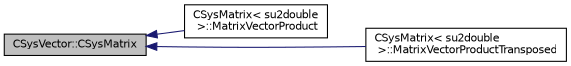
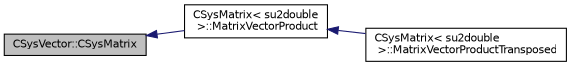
edge "CSysMatrix< su2double >::MatrixVectorProductTransposed" -> "CSysVector::CSysMatrix": now "CSysMatrix< su2double >::MatrixVectorProductTransposed" -> "CSysMatrix< su2double >::MatrixVectorProduct"
